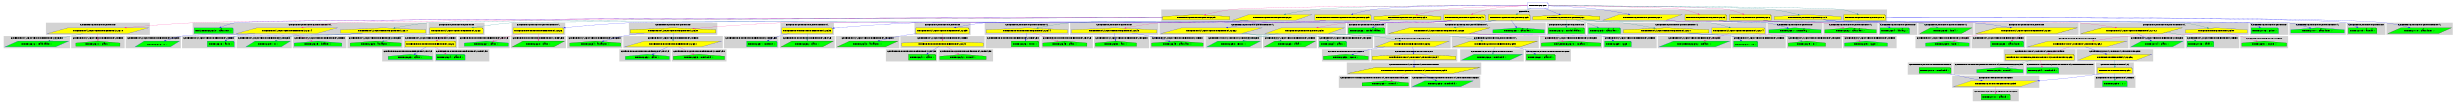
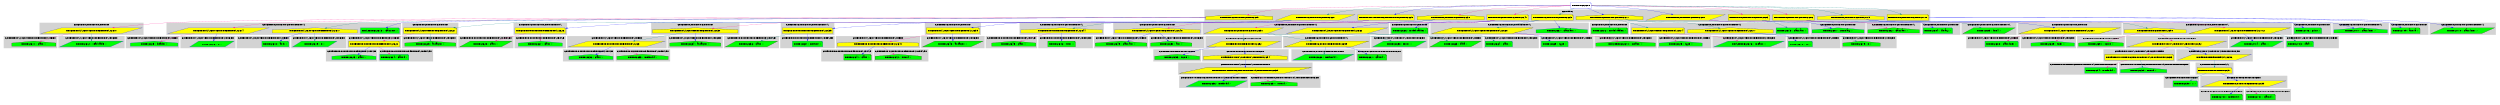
edge "NT_ID_2700< method.f >" -> "NT_EXPR_COLON_OPERATOR_2699": reversed
cluster "CT_EXPR_OR_OPERATORS_LEFT": label "CT_EXPR_OR_OPERATORS_LEFT" -> "CT_EXPR_OR_BINARY_LEFT"
